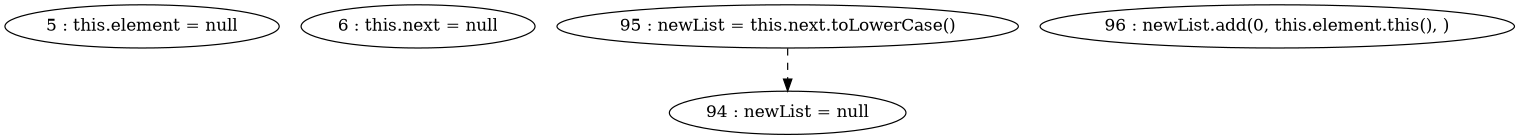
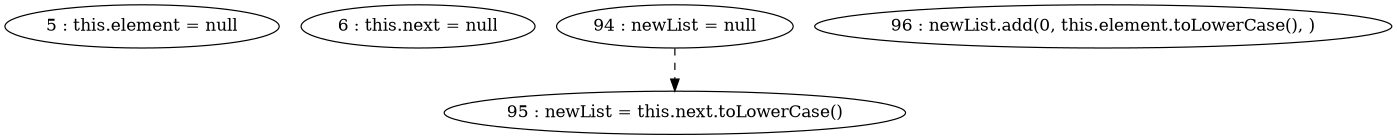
node "96 : newList.add(0, this.element.this(), )": label "96 : newList.add(0, this.element.this(), )" -> "96 : newList.add(0, this.element.toLowerCase(), )"
edge "95 : newList = this.next.toLowerCase()" -> "94 : newList = null": reversed
